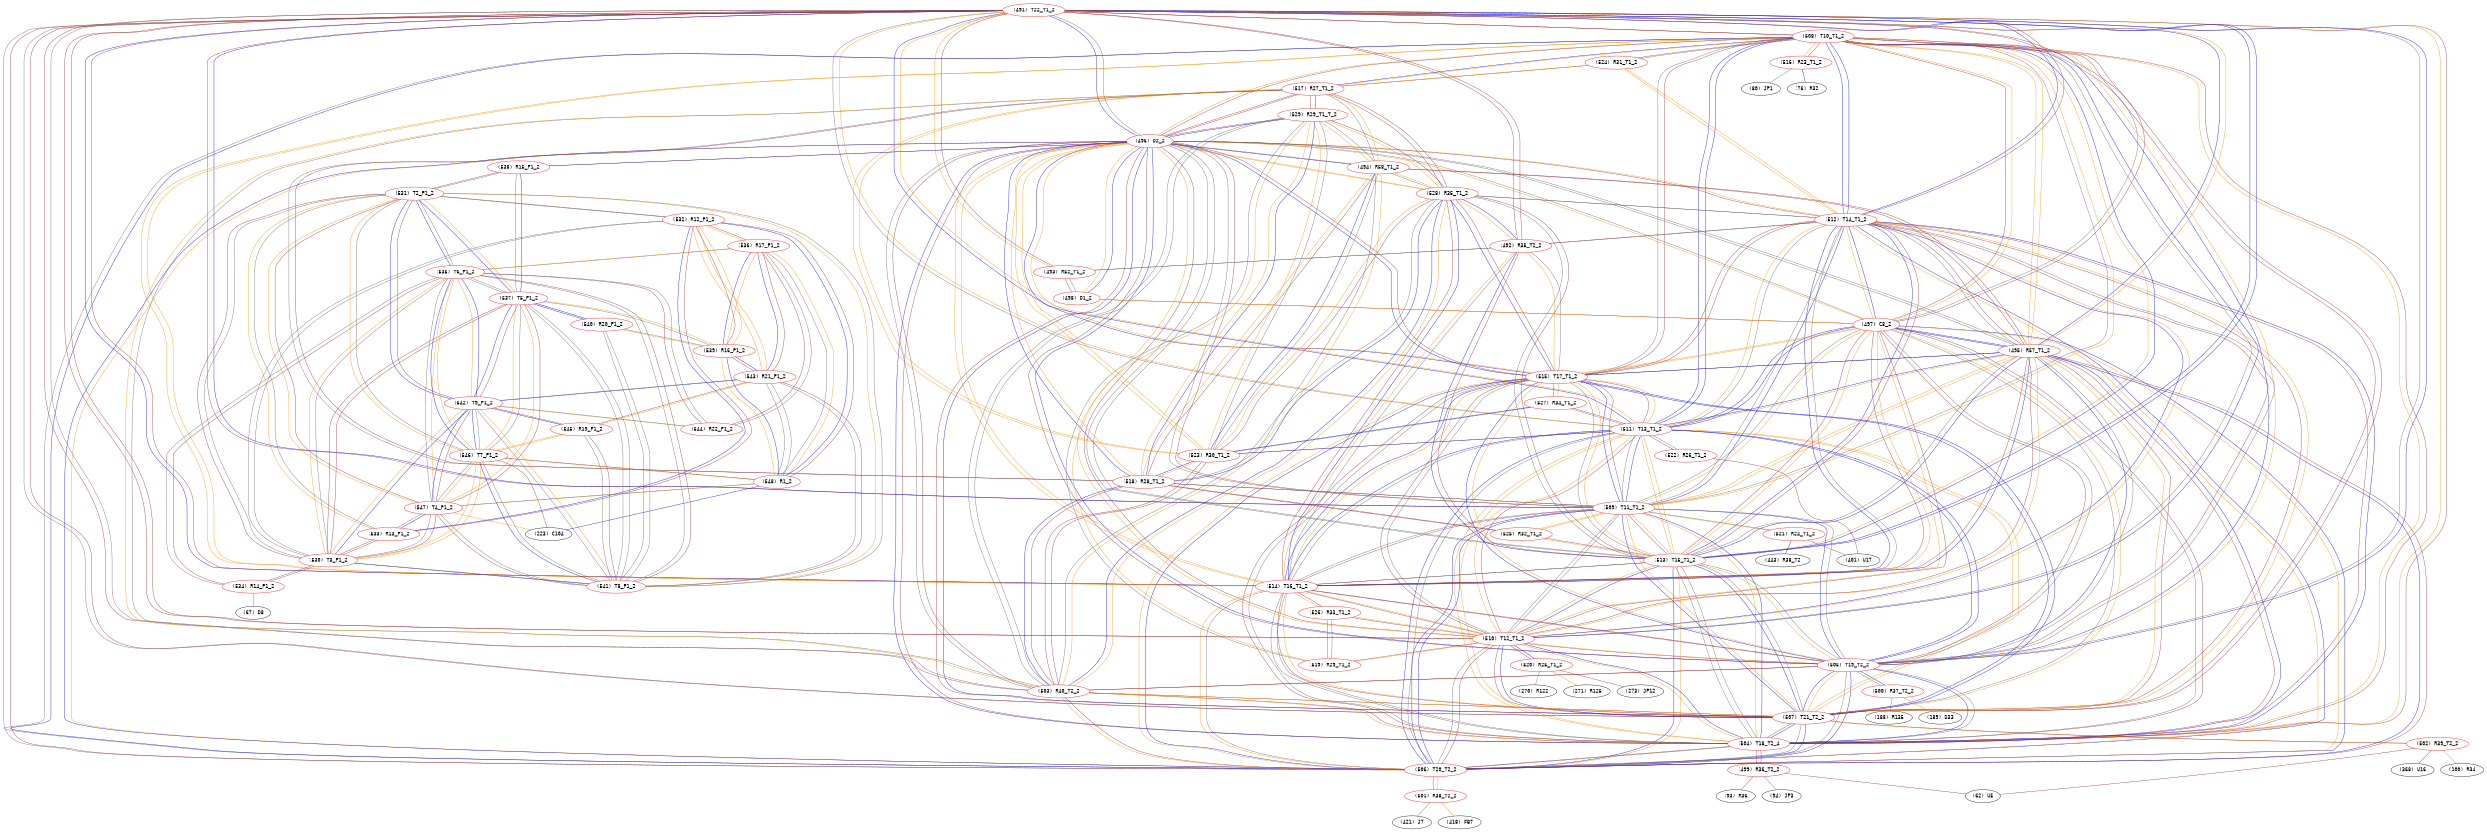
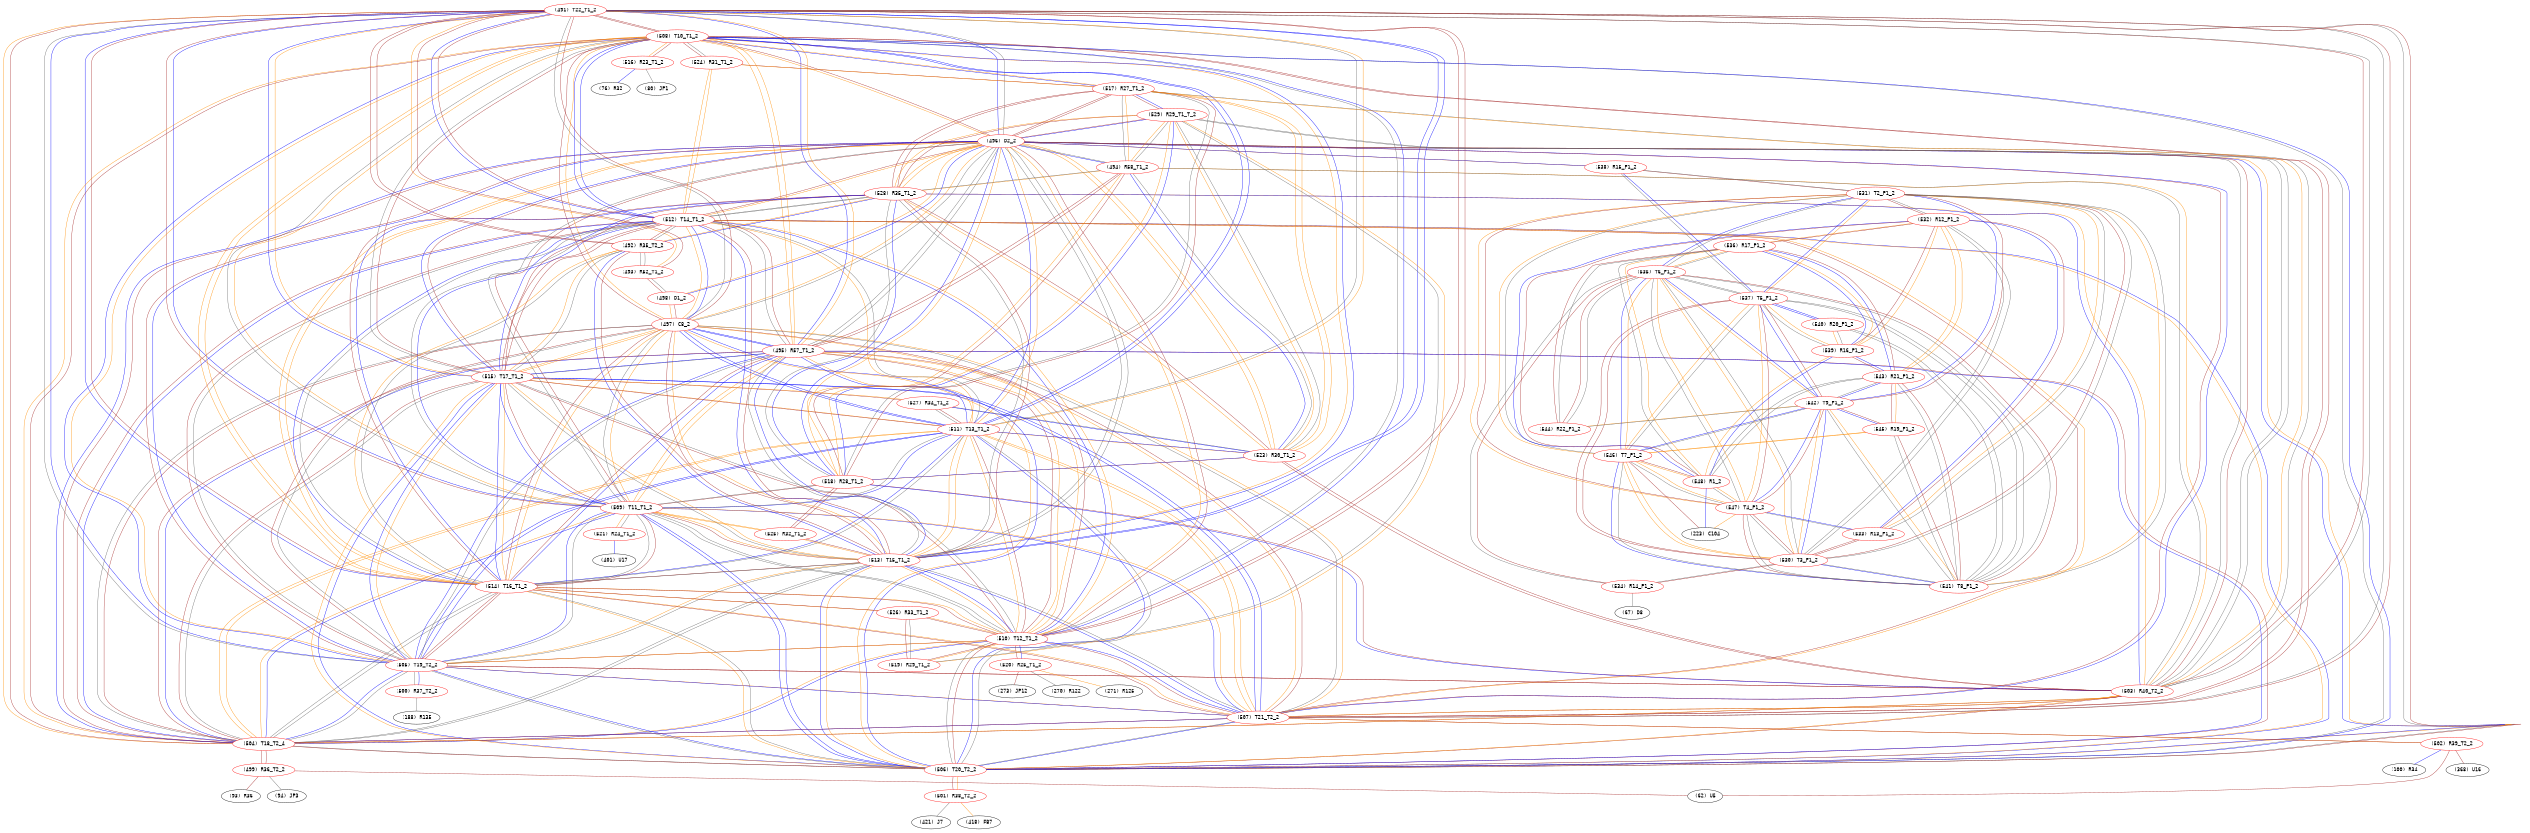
node "(522) R26_T1_2": removed
edge "(521) R24_T1_2" -- "(401) U17": color brown -> blue
node "(443) R38_T2": removed
node "(189) D33": removed
edge "(502) R39_T2_2" -- "(100) R34": color darkorange -> blue
